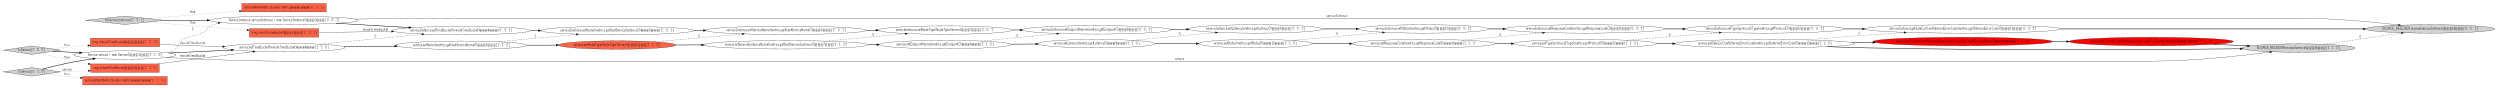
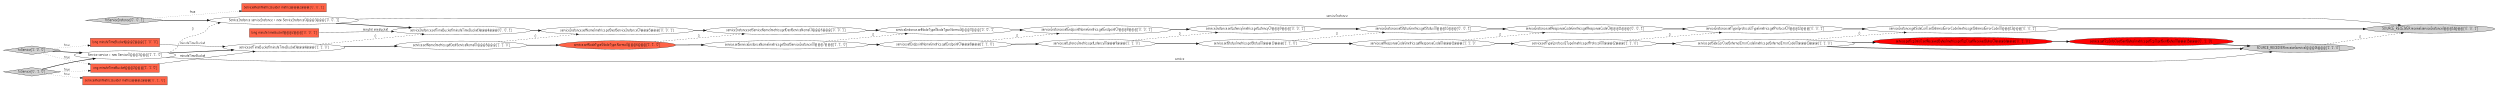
edge "toServiceInstance['0', '0', '1']" -> "long minuteTimeBucket@@@2@@@['0', '0', '1']": removed, label "true"
edge "toService['0', '1', '0']" -> "long minuteTimeBucket@@@2@@@['1', '1', '0']": label "service" -> "true"
